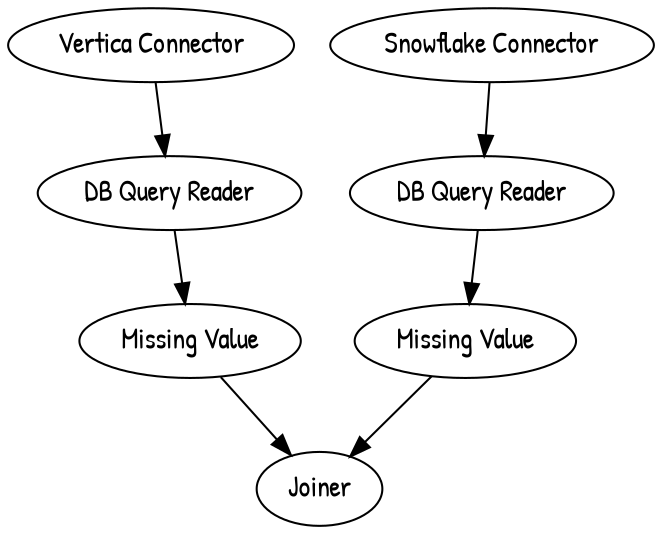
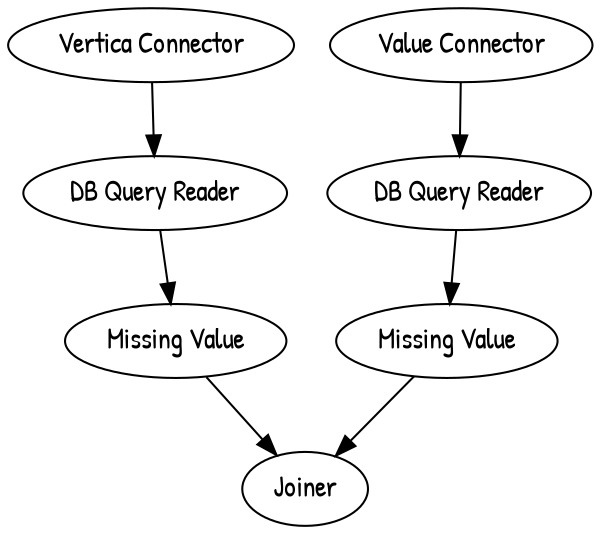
node "Snowflake Connector": label "Snowflake Connector" -> "Value Connector"
